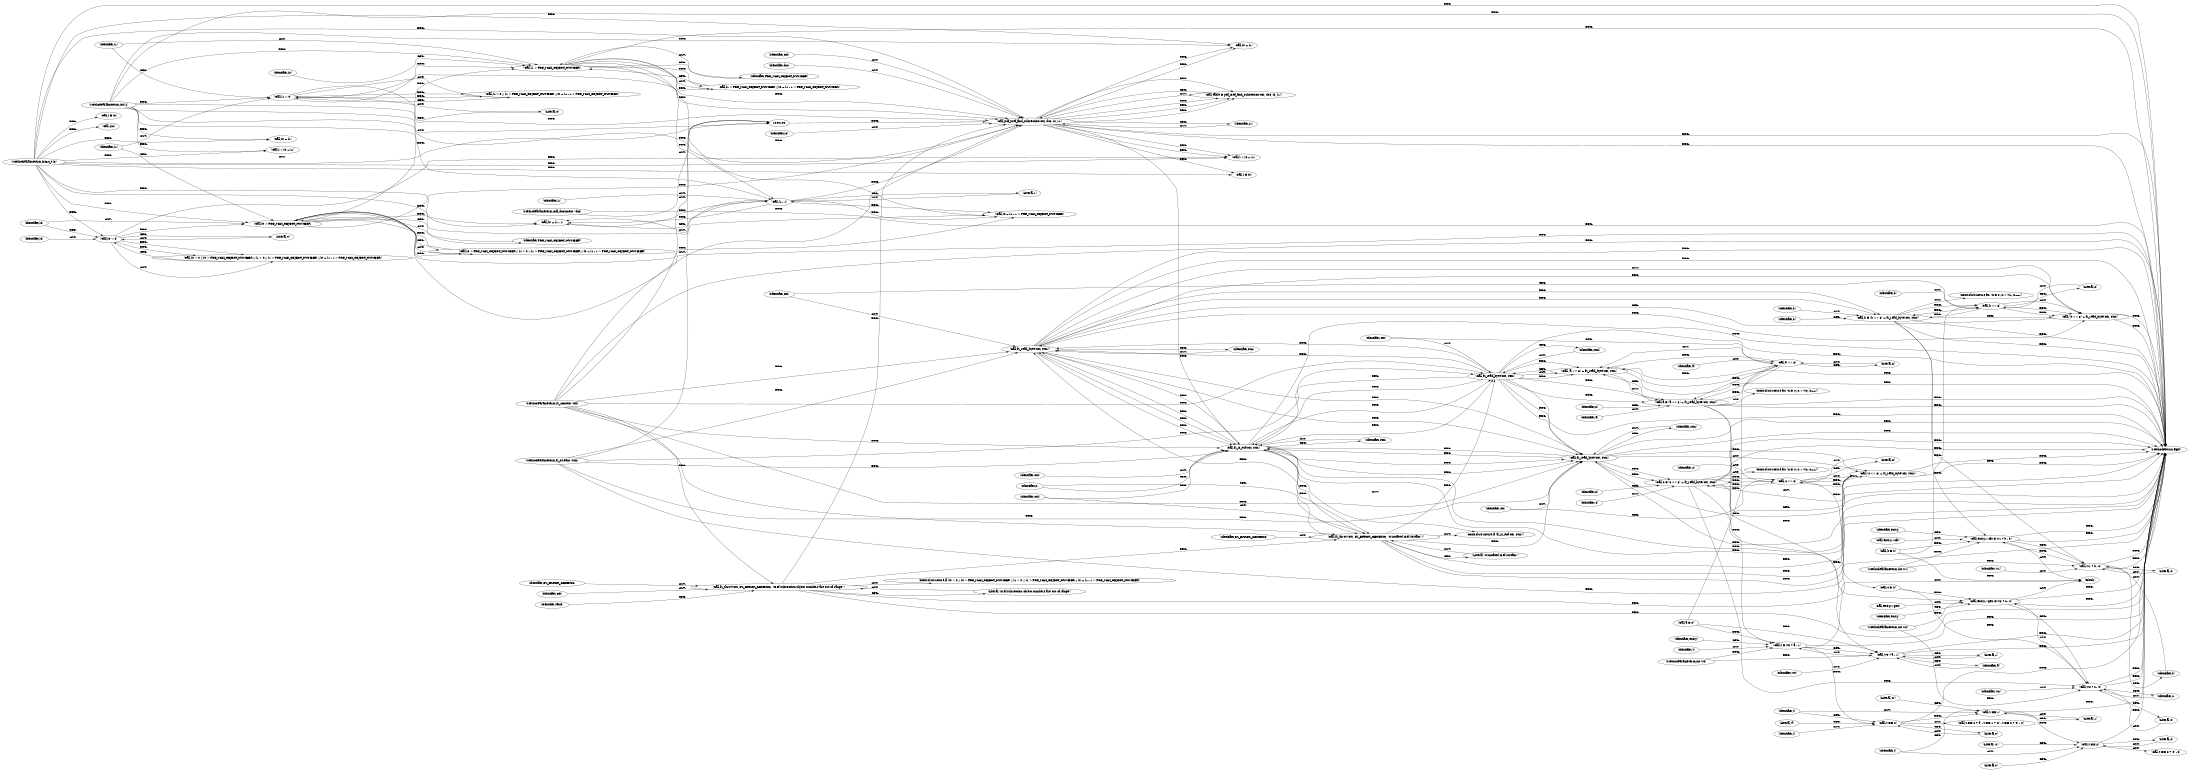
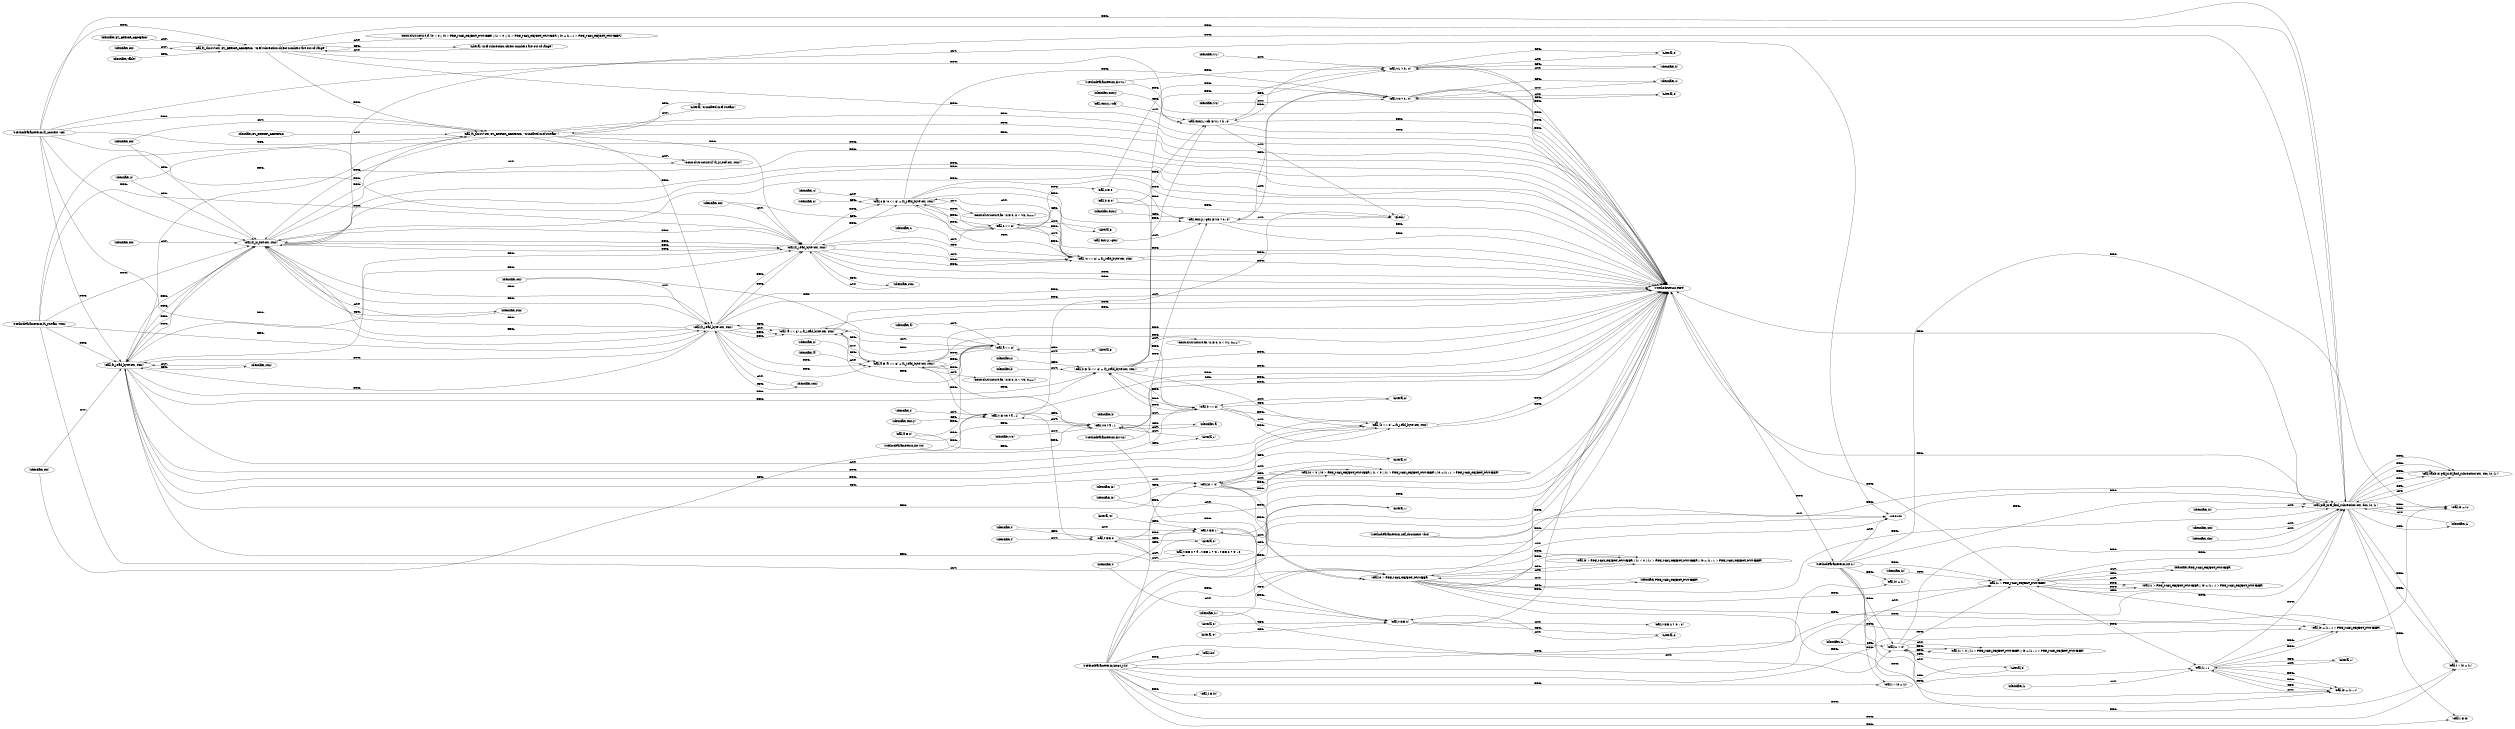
edge "(MethodParameterIn,int i1)" -> "(MethodReturn,RET)": reversed
edge "(MethodParameterIn,int w2)" -> "(Call,w2 ? c : 0)": now "(MethodParameterIn,int w2)" -> "(Call,t == 2)"
node "(Literal,'f')": removed
